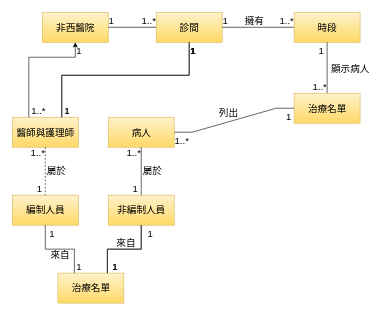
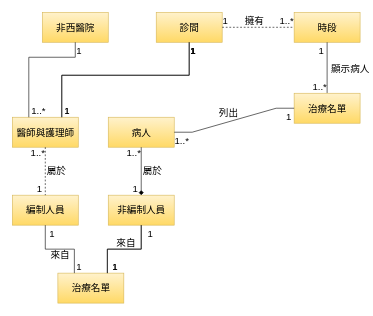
edge "非西醫院" -- "診間": removed, labels "1..*", "1"
edge "診間" -- "時段": style solid -> dashed
edge "醫師與護理師" -> "非西醫院": arrowhead classic -> none
edge "病人" -- "非編制人員": arrowhead none -> diamond
